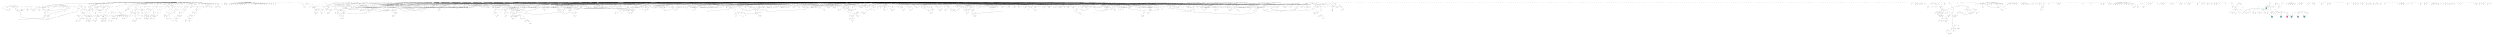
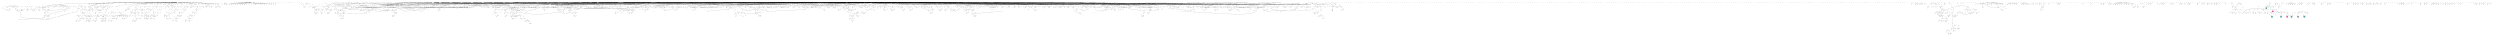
node "SST": added
